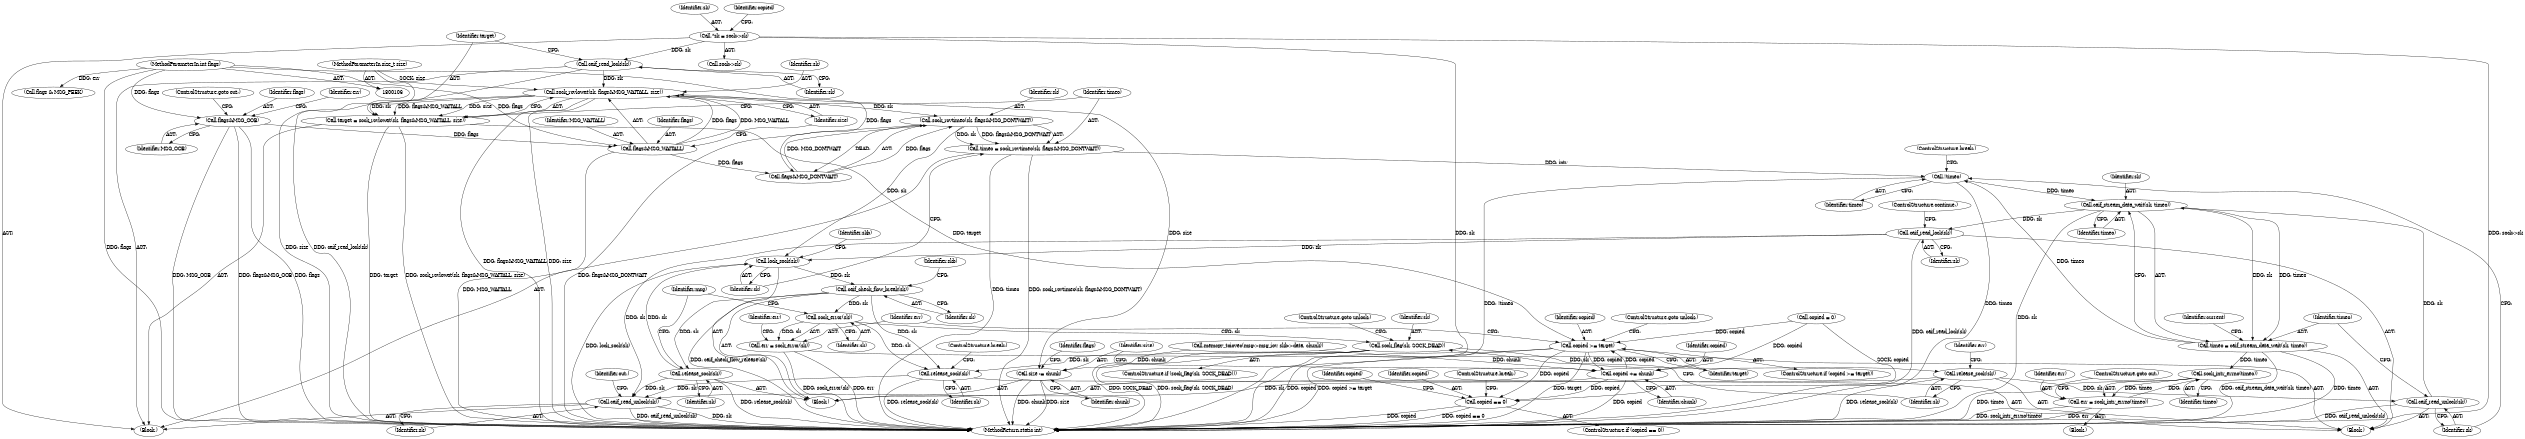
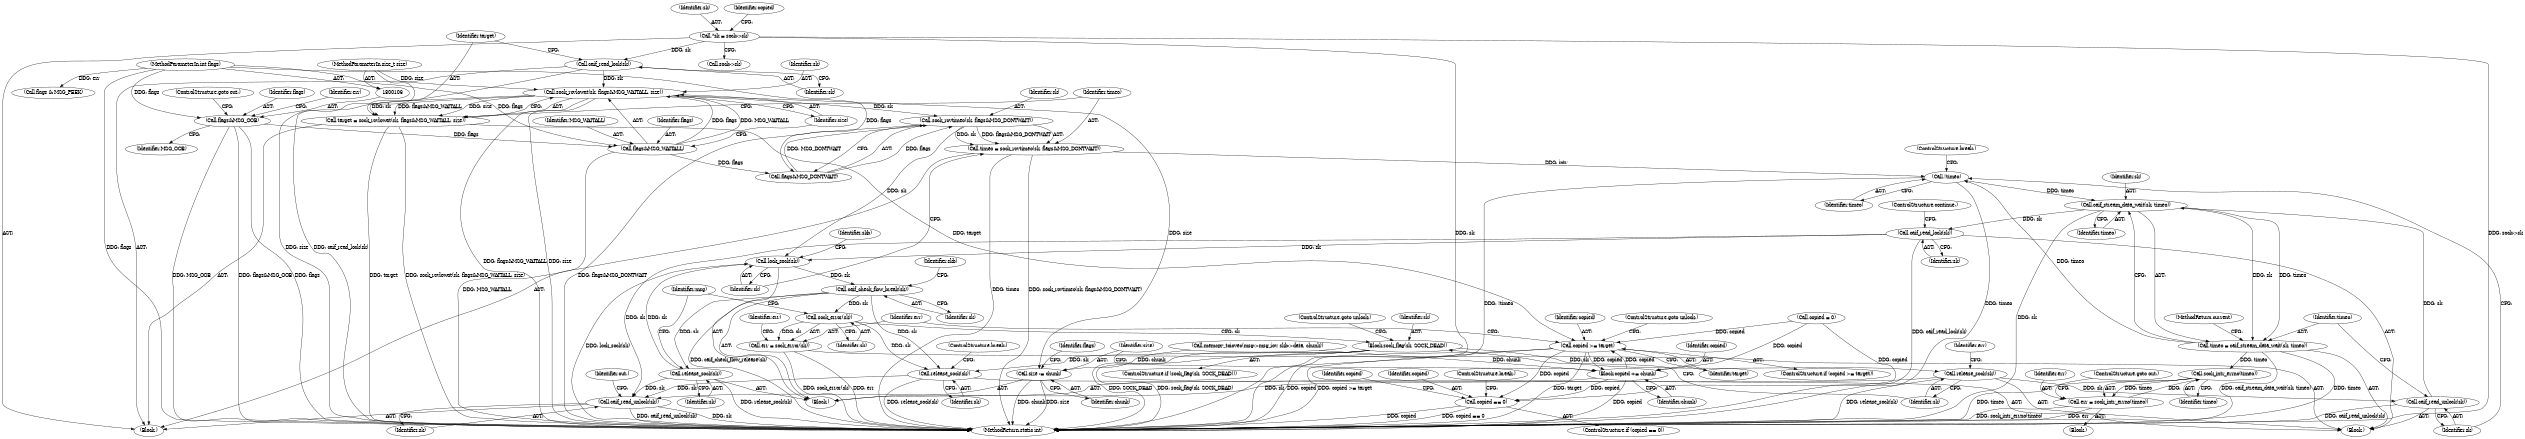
edge "(Call,*sk = sock->sk)" -> "(Call,sock->sk)": label "AST: " -> "CFG: "
edge "(MethodParameterIn,size_t size)" -> "(Call,sock_rcvlowat(sk, flags&MSG_WAITALL, size))": label "SOCK: size" -> "DDG: size"
edge "(Identifier,MSG_OOB)" -> "(Call,flags&MSG_OOB)": now "1800106" -> "(Call,flags&MSG_OOB)"
edge "(Call,sock_rcvtimeo(sk, flags&MSG_DONTWAIT))" -> "(Call,flags&MSG_DONTWAIT)": label "DEAD: " -> "CFG: "
node "(Identifier,current)": label "(Identifier,current)" -> "(MethodReturn,current)"
node "(Call,sock_flag(sk, SOCK_DEAD))": label "(Call,sock_flag(sk, SOCK_DEAD))" -> "(Block,sock_flag(sk, SOCK_DEAD))"
edge "(Call,copied = 0)" -> "(Call,copied == 0)": label "SOCK: copied" -> "DDG: copied"
node "(Call,copied += chunk)": label "(Call,copied += chunk)" -> "(Block,copied += chunk)"
